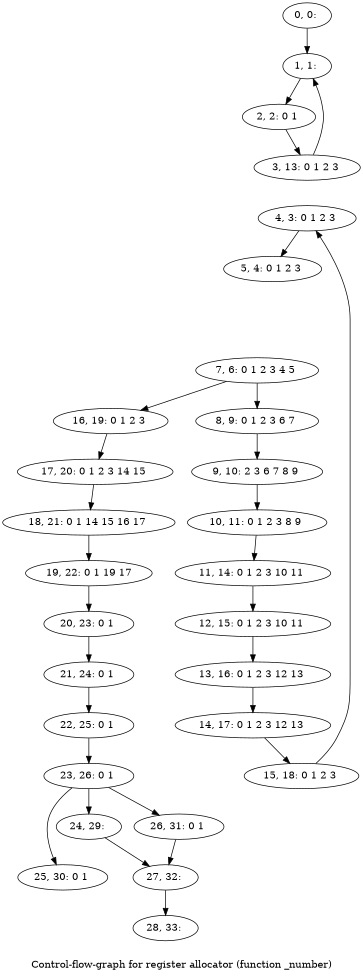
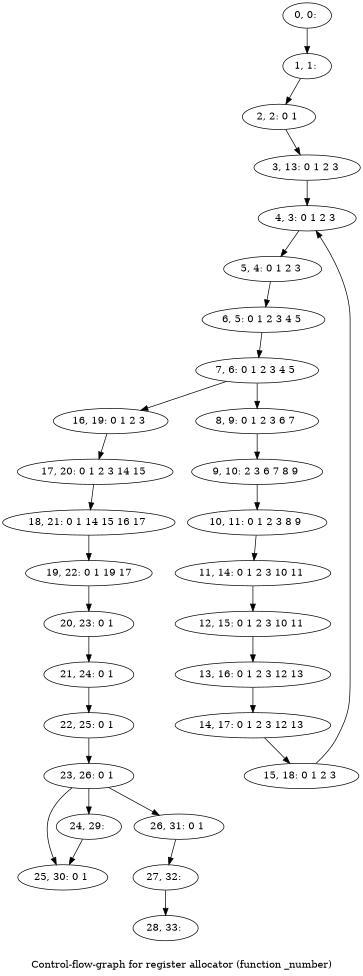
edge "3, 13: 0 1 2 3" -> "1, 1:": now "3, 13: 0 1 2 3" -> "4, 3: 0 1 2 3"
node "6, 5: 0 1 2 3 4 5": added
edge "24, 29:" -> "27, 32:": now "24, 29:" -> "25, 30: 0 1"
